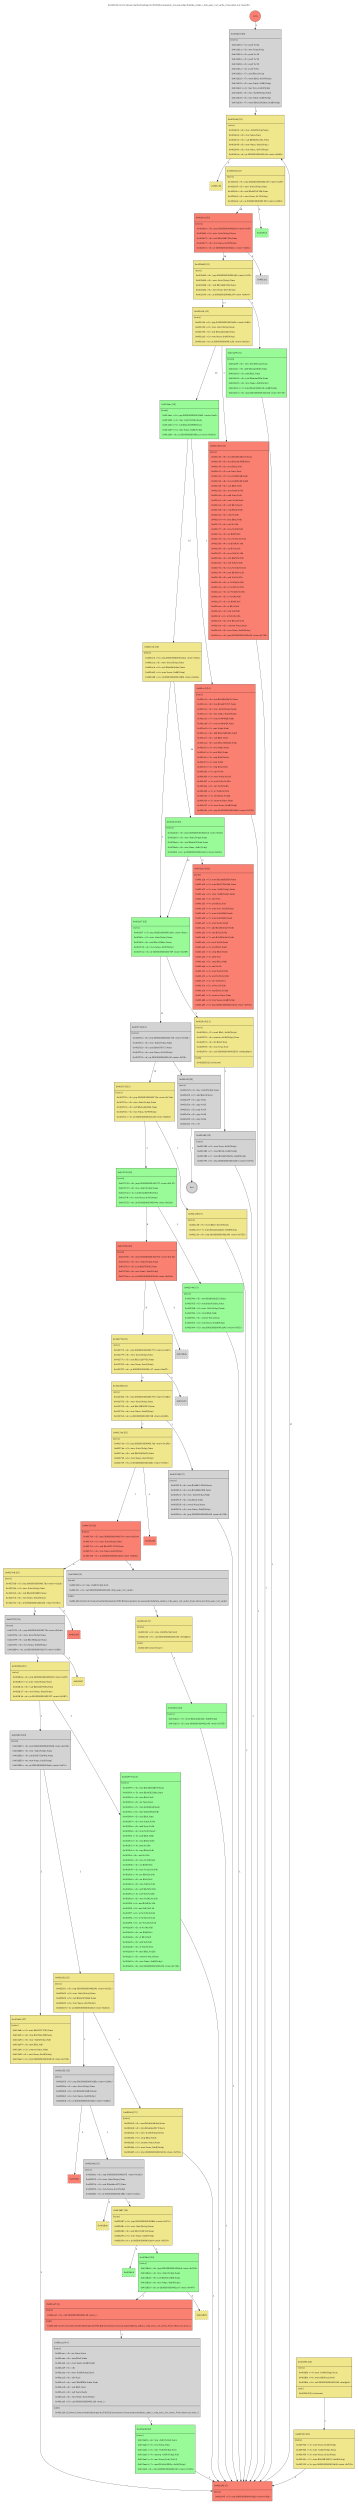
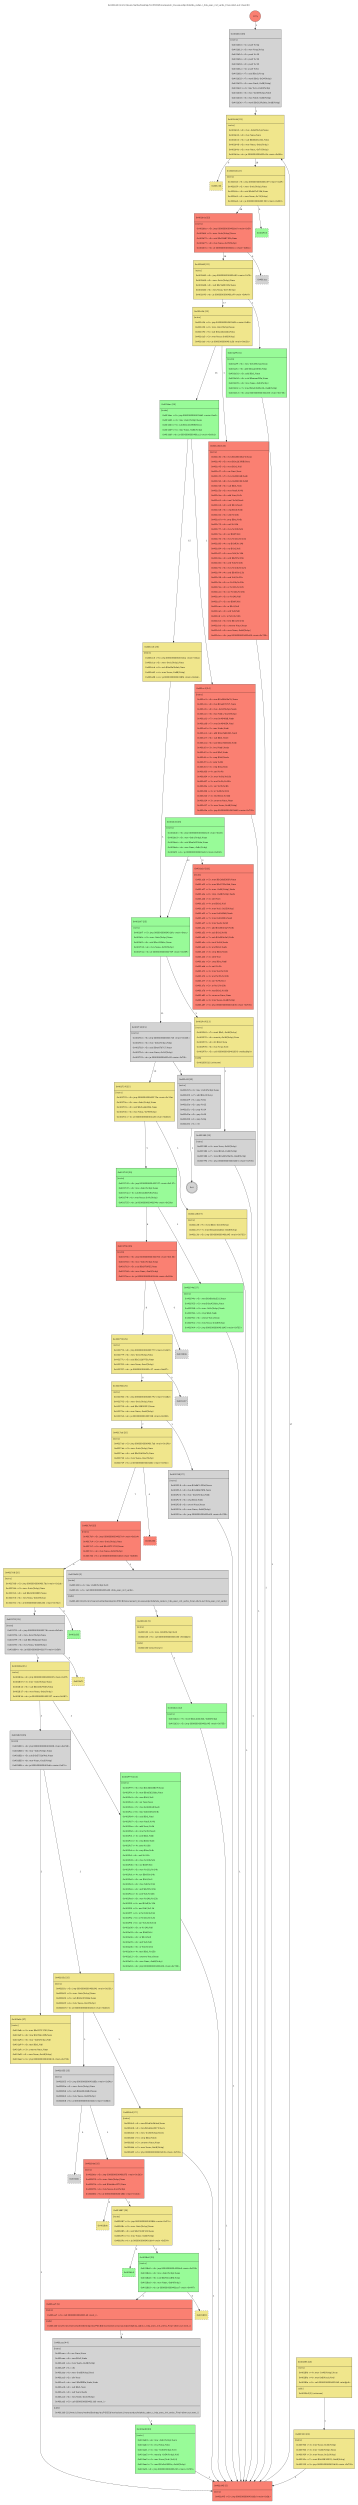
edge "0x40163d [23]" -> "0x401654 [22]": added, label "18"
edge "0x4016c5 [25]" -> "0x4016de [25]": removed, label "14"
node "0x401d32": fillcolor salmon -> palegreen
node "0x401bed": fillcolor salmon -> lightgrey
node "0x40186e [25]": fillcolor lightgrey -> salmon
